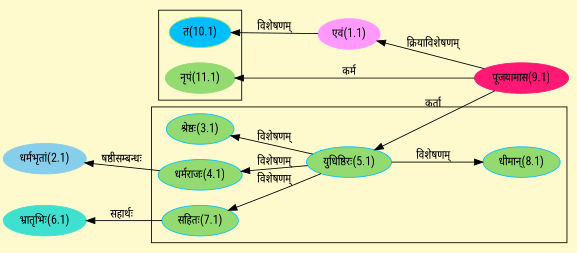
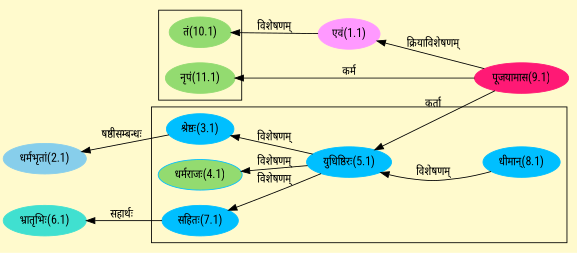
node "तं(10.1)": fillcolor #00bfff -> #93db70
node "श्रेष्ठः(3.1)": fillcolor #93db70 -> #00bfff
node "युधिष्ठिरः(5.1)": fillcolor #93db70 -> #00bfff
edge "युधिष्ठिरः(5.1)" -> "धीमान्(8.1)": reversed
node "धीमान्(8.1)": fillcolor #93db70 -> #00bfff
edge "धर्मराजः(4.1)" -> "धर्मभृतां(2.1)": now "श्रेष्ठः(3.1)" -> "धर्मभृतां(2.1)"
node "सहितः(7.1)": fillcolor #93db70 -> #00bfff
